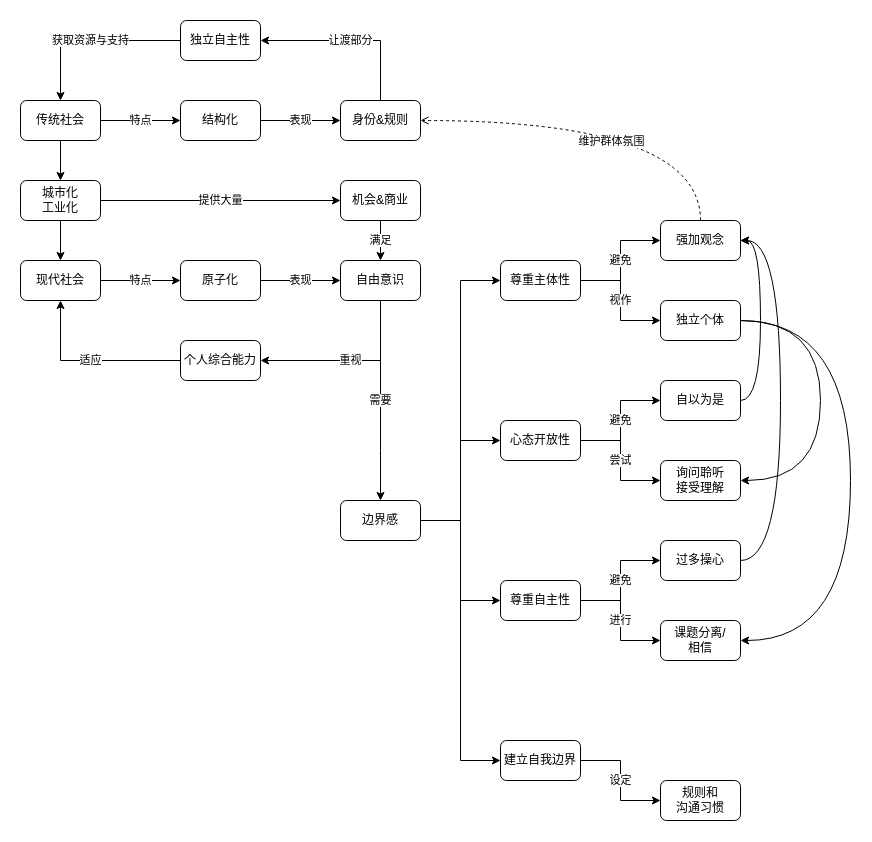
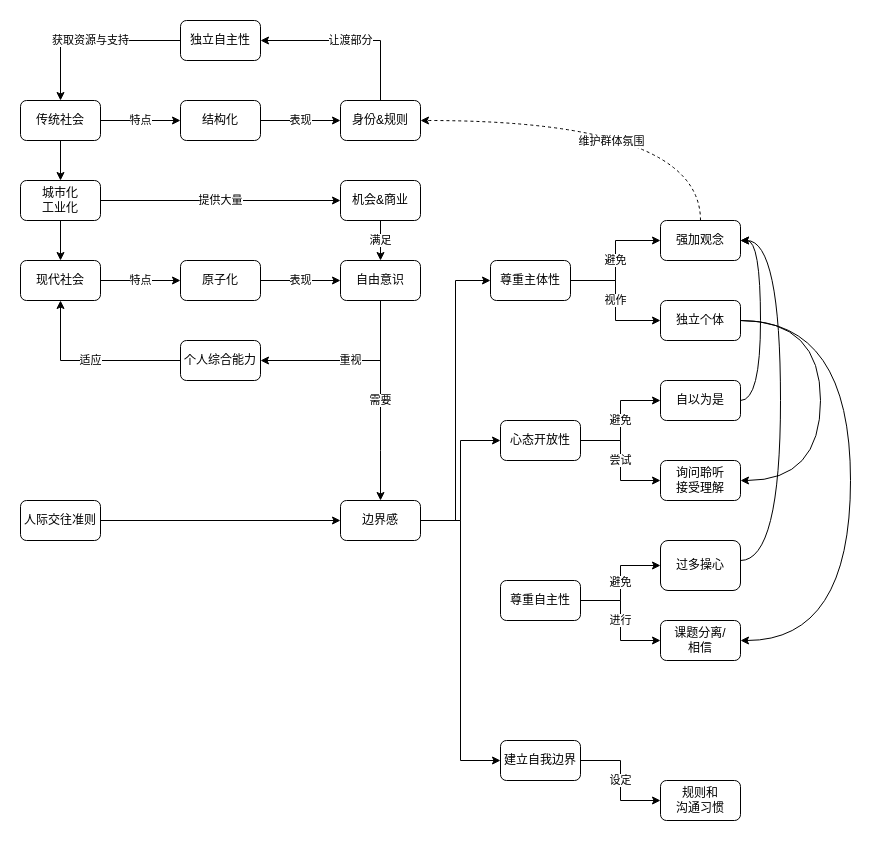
edge "强加观念" -> "身份&规则": arrowhead open -> classic
node "尊重主体性": moved (541, 281) -> (531, 281)
node "人际交往准则": added
edge "人际交往准则" -> "边界感": added
node "过多操心": size 80x40 -> 80x50
edge "边界感" -> "尊重自主性": removed
